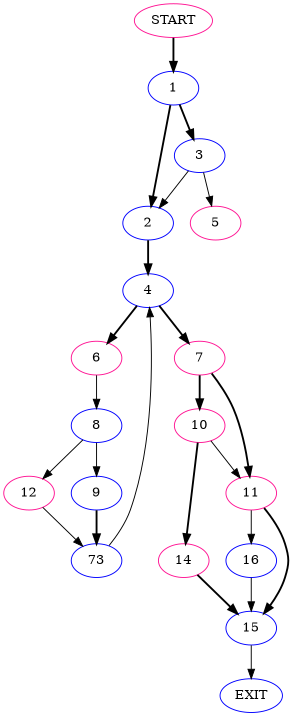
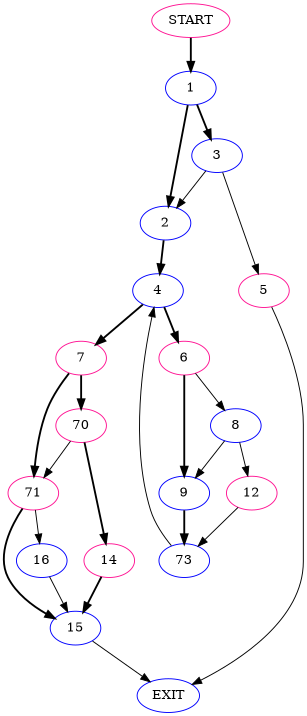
edge "6" -> "9": added
node "10": label "10" -> "70"
node "11": label "11" -> "71"
edge "5" -> "EXIT": added
